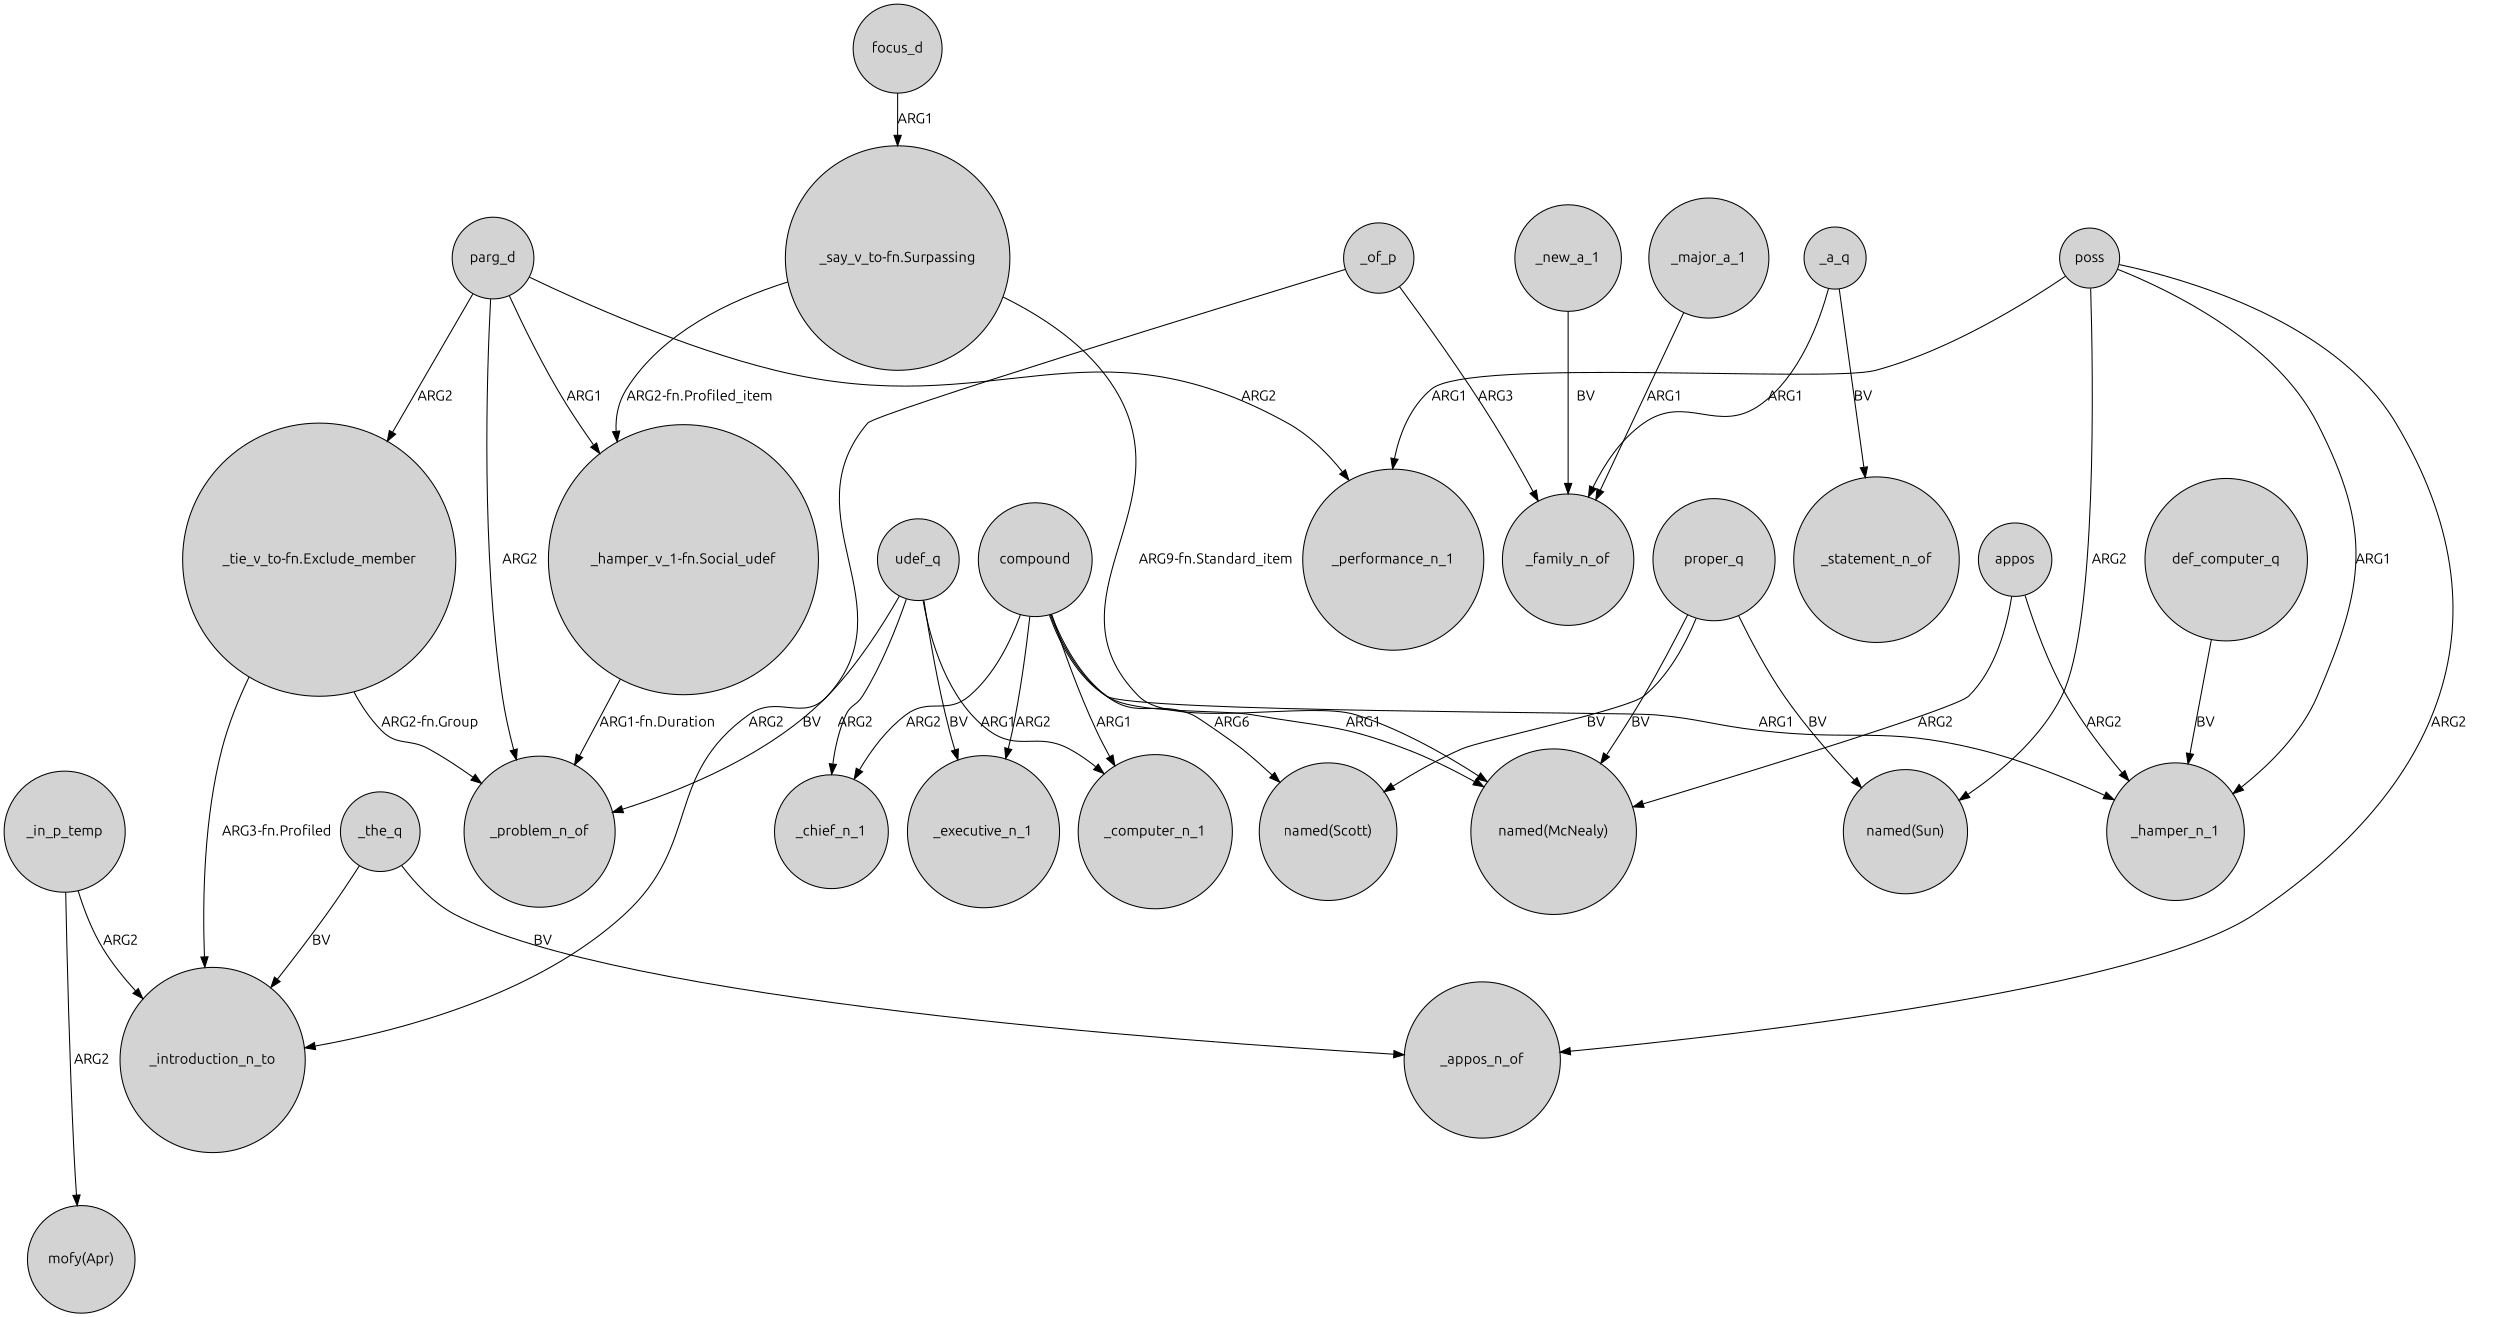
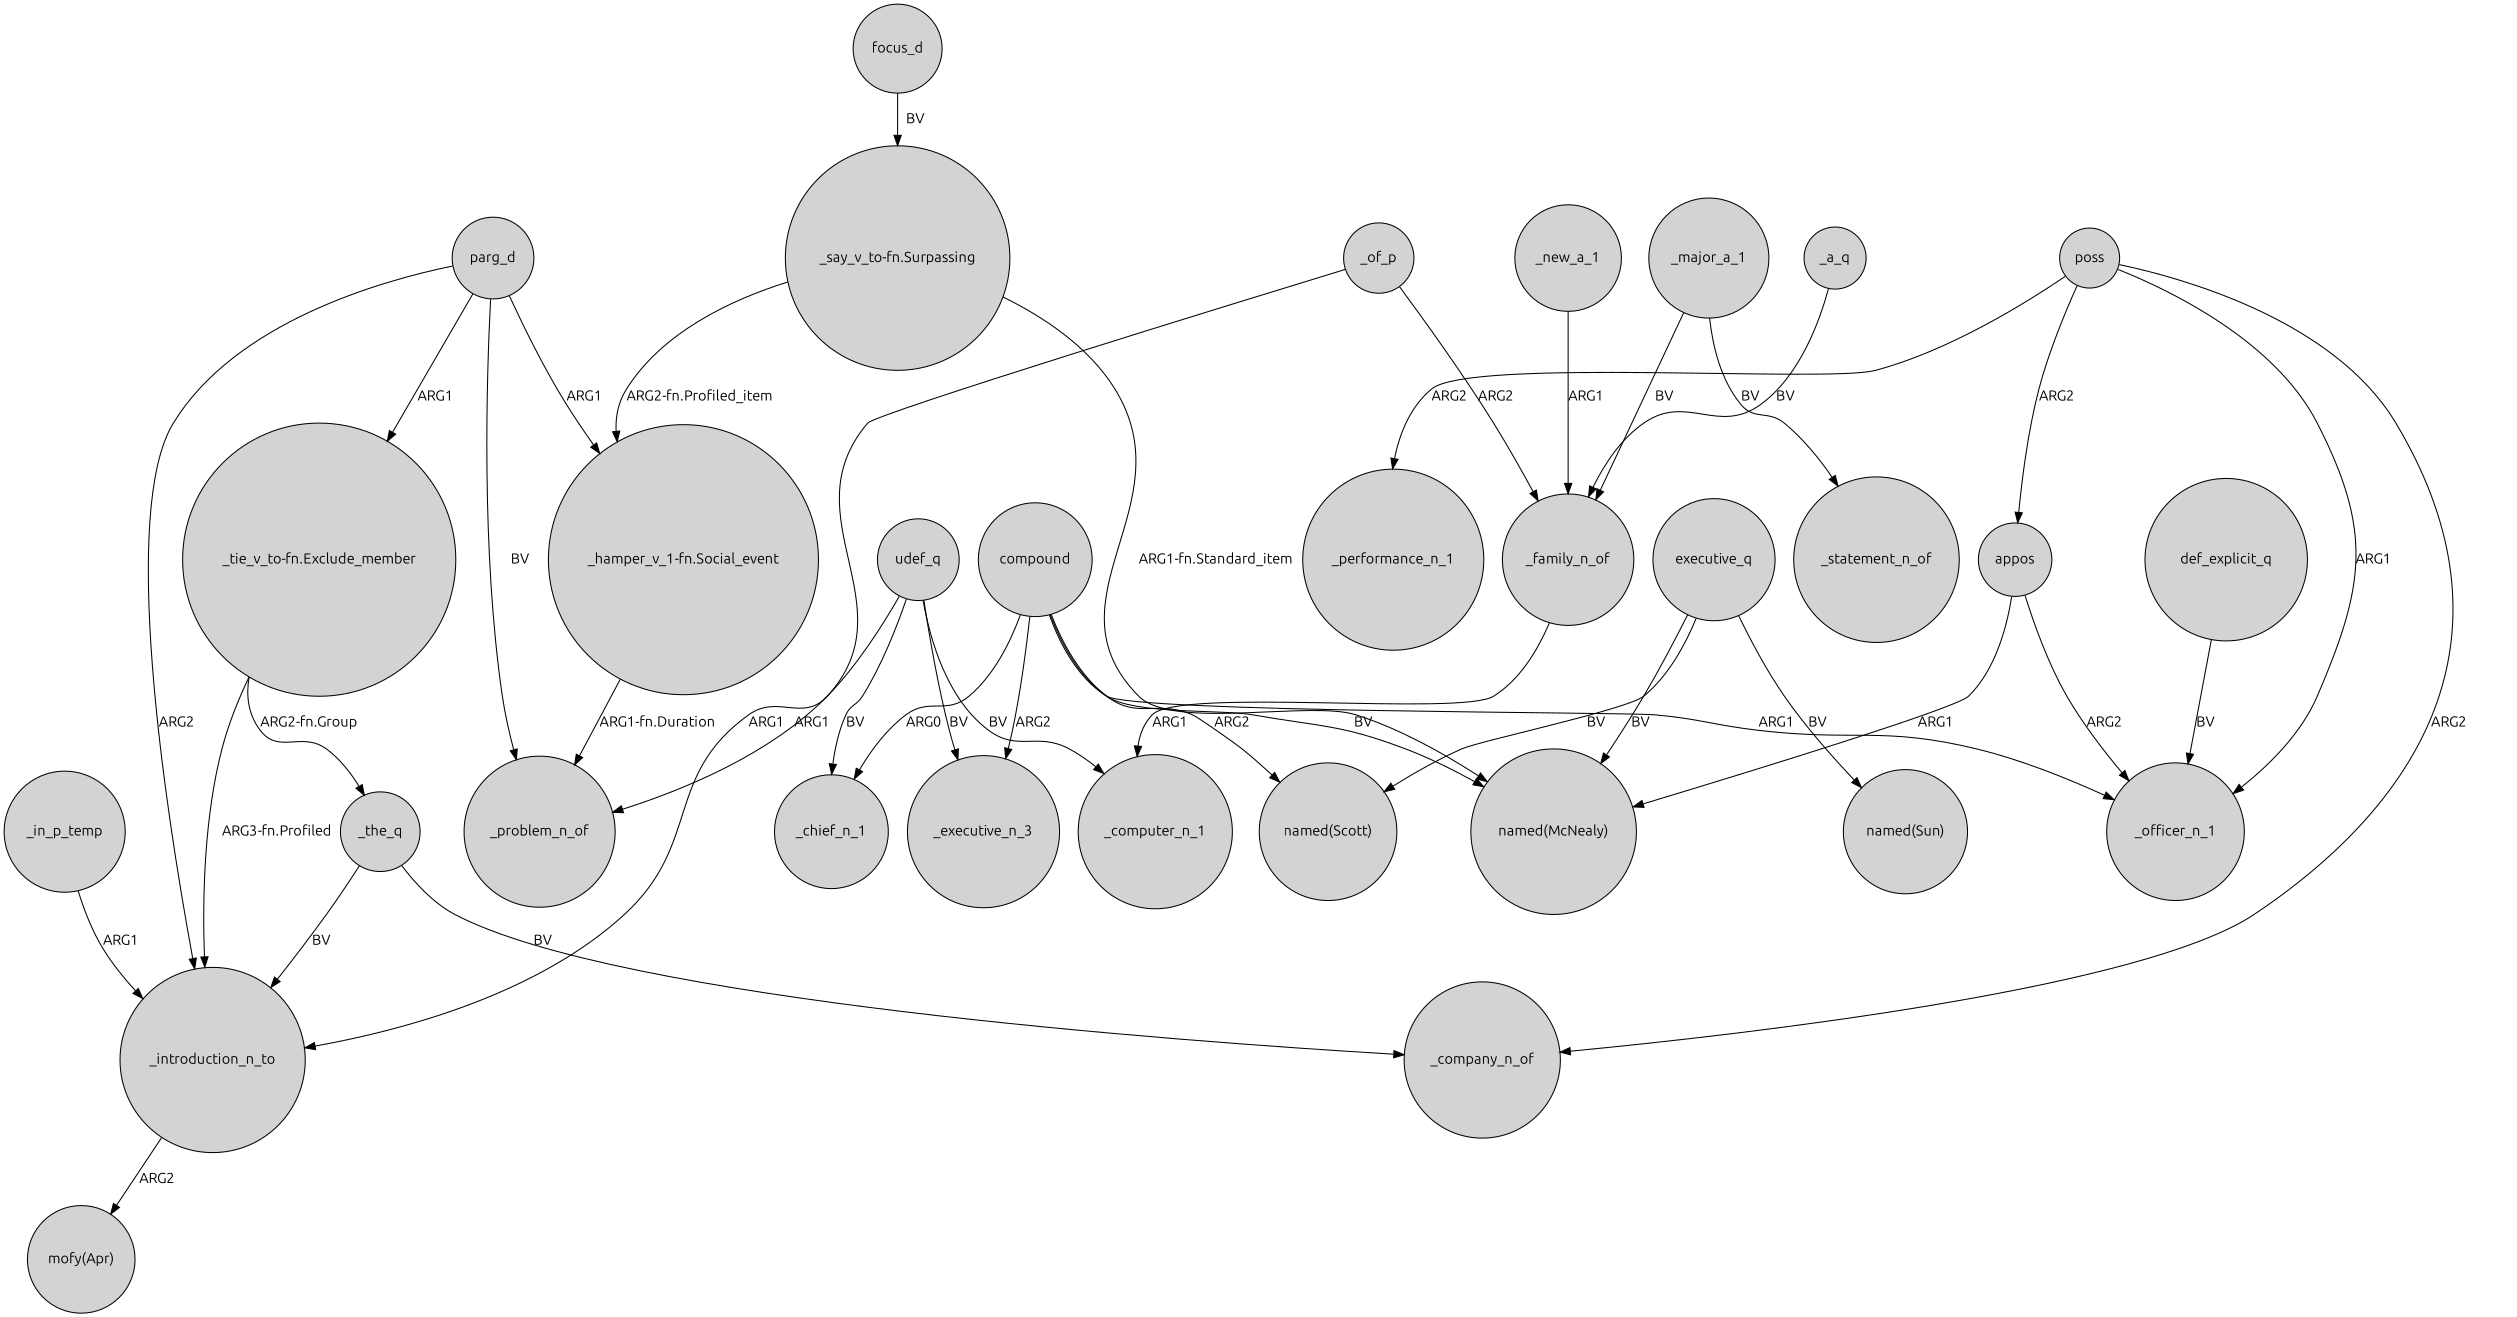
edge "focus_d" -> "_say_v_to-fn.Surpassing": label "ARG1" -> "BV"
edge "_a_q" -> "_statement_n_of": now "_major_a_1" -> "_statement_n_of"
edge "parg_d" -> "_performance_n_1": now "parg_d" -> "_introduction_n_to"
edge "parg_d" -> "_tie_v_to-fn.Exclude_member": label "ARG2" -> "ARG1"
edge "poss" -> "_performance_n_1": label "ARG1" -> "ARG2"
edge "_of_p" -> "_family_n_of": label "ARG3" -> "ARG2"
edge "_new_a_1" -> "_family_n_of": label "BV" -> "ARG1"
edge "_major_a_1" -> "_family_n_of": label "ARG1" -> "BV"
edge "_a_q" -> "_family_n_of": label "ARG1" -> "BV"
edge "parg_d" -> "_problem_n_of": label "ARG2" -> "BV"
node "_hamper_v_1-fn.Social_udef": label "_hamper_v_1-fn.Social_udef" -> "_hamper_v_1-fn.Social_event"
edge "_say_v_to-fn.Surpassing" -> "named(McNealy)": label "ARG9-fn.Standard_item" -> "ARG1-fn.Standard_item"
node "proper_q": label "proper_q" -> "executive_q"
node "def_computer_q": label "def_computer_q" -> "def_explicit_q"
edge "poss" -> "named(Sun)": now "poss" -> "appos"
edge "compound" -> "_computer_n_1": now "_family_n_of" -> "_computer_n_1"
edge "_of_p" -> "_introduction_n_to": label "ARG2" -> "ARG1"
edge "udef_q" -> "_problem_n_of": label "BV" -> "ARG1"
edge "udef_q" -> "_chief_n_1": label "ARG2" -> "BV"
edge "compound" -> "_chief_n_1": label "ARG2" -> "ARG0"
edge "udef_q" -> "_computer_n_1": label "ARG1" -> "BV"
edge "compound" -> "named(Scott)": label "ARG6" -> "ARG2"
edge "compound" -> "named(McNealy)": label "ARG1" -> "BV"
edge "appos" -> "named(McNealy)": label "ARG2" -> "ARG1"
edge "_tie_v_to-fn.Exclude_member" -> "_problem_n_of": now "_tie_v_to-fn.Exclude_member" -> "_the_q"
node "_executive_n_1": label "_executive_n_1" -> "_executive_n_3"
node "_hamper_n_1": label "_hamper_n_1" -> "_officer_n_1"
edge "_in_p_temp" -> "_introduction_n_to": label "ARG2" -> "ARG1"
edge "_in_p_temp" -> "mofy(Apr)": now "_introduction_n_to" -> "mofy(Apr)"
node "_appos_n_of": label "_appos_n_of" -> "_company_n_of"
